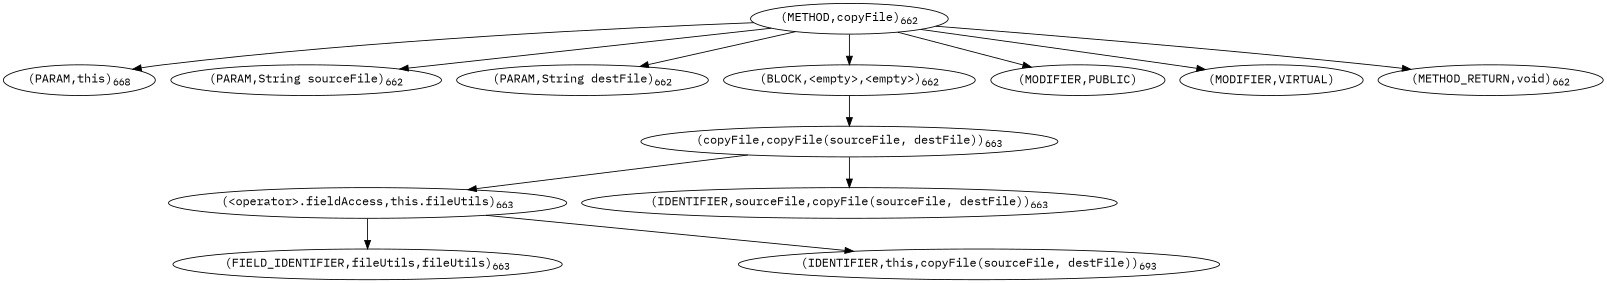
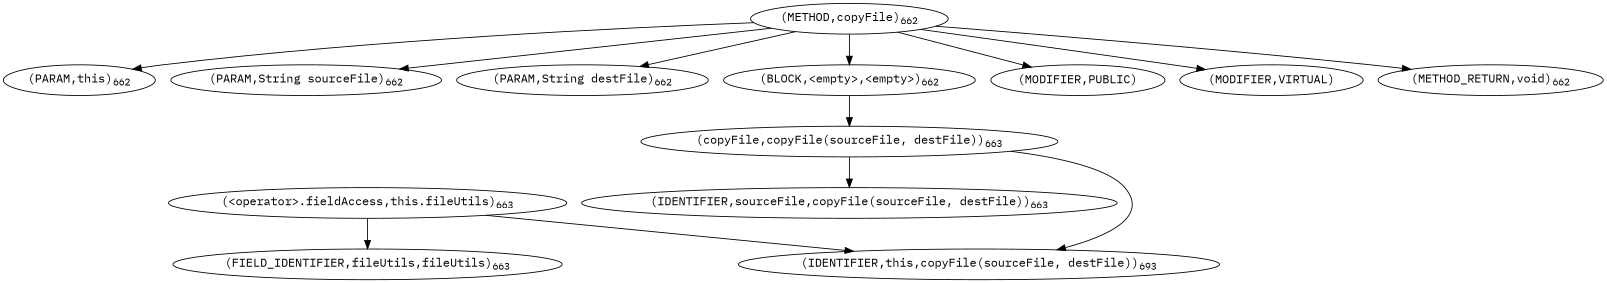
node "(PARAM,this)": text "668" -> "662"
edge "(copyFile,copyFile(sourceFile, destFile))" -> "(<operator>.fieldAccess,this.fileUtils)": now "(copyFile,copyFile(sourceFile, destFile))" -> "(IDENTIFIER,this,copyFile(sourceFile, destFile))"
